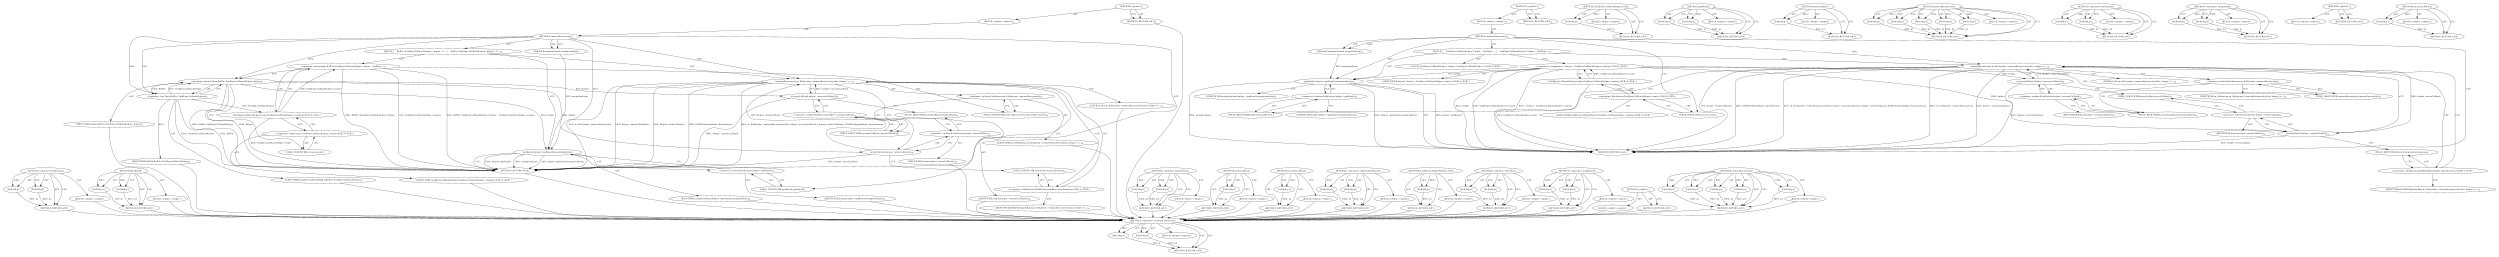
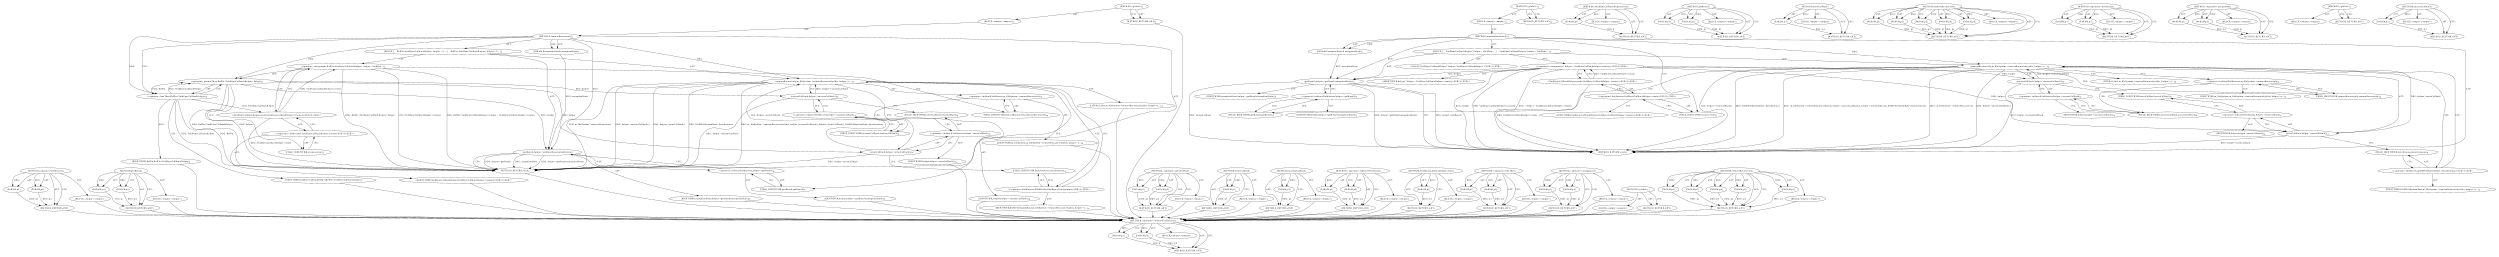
node "(IDENTIFIER,helper,RefPtr<VoidSyncCallbackHelper> helper)": removed
